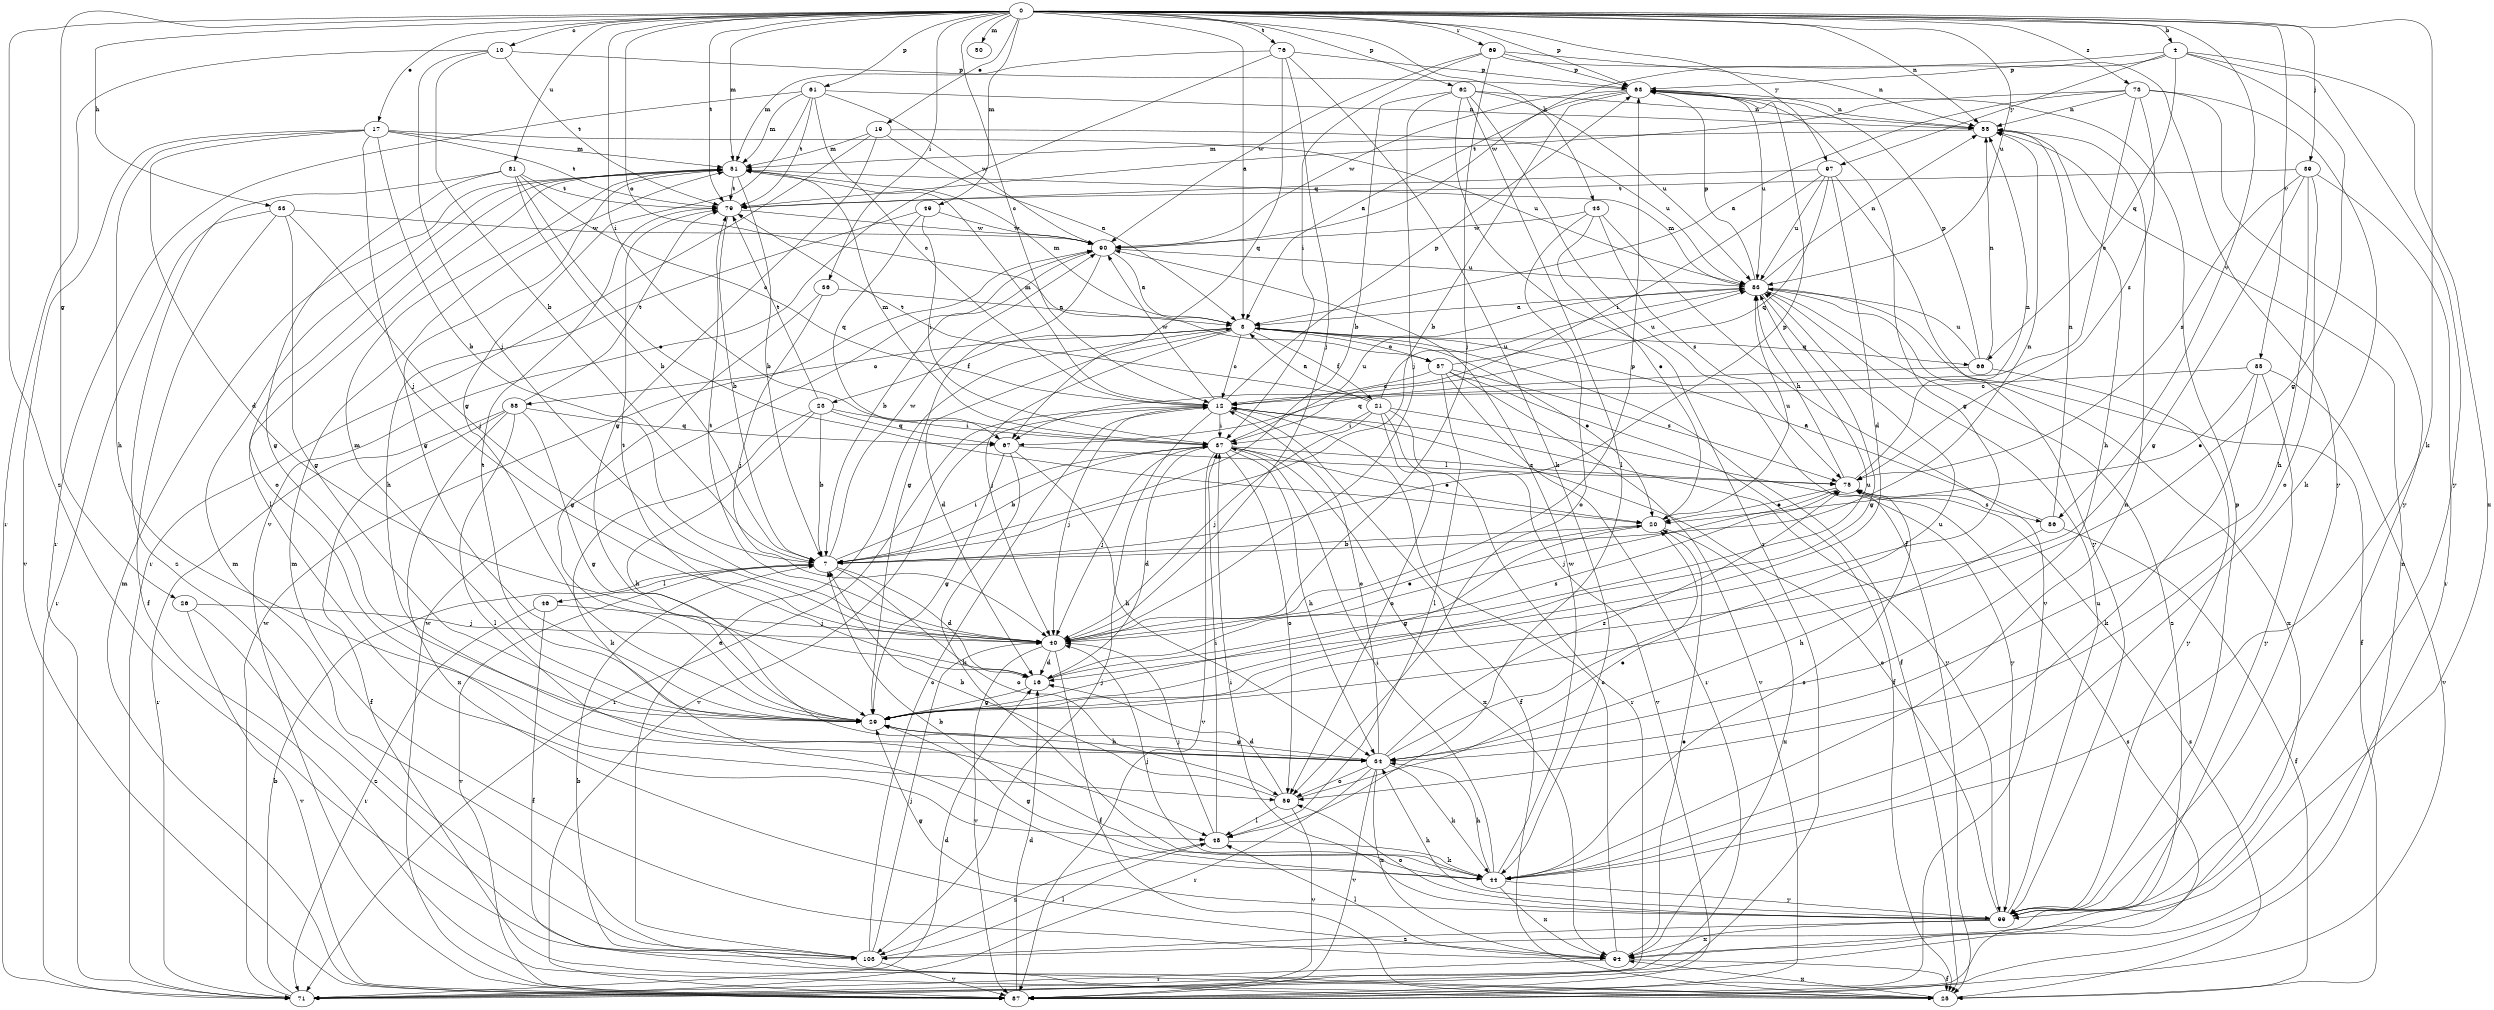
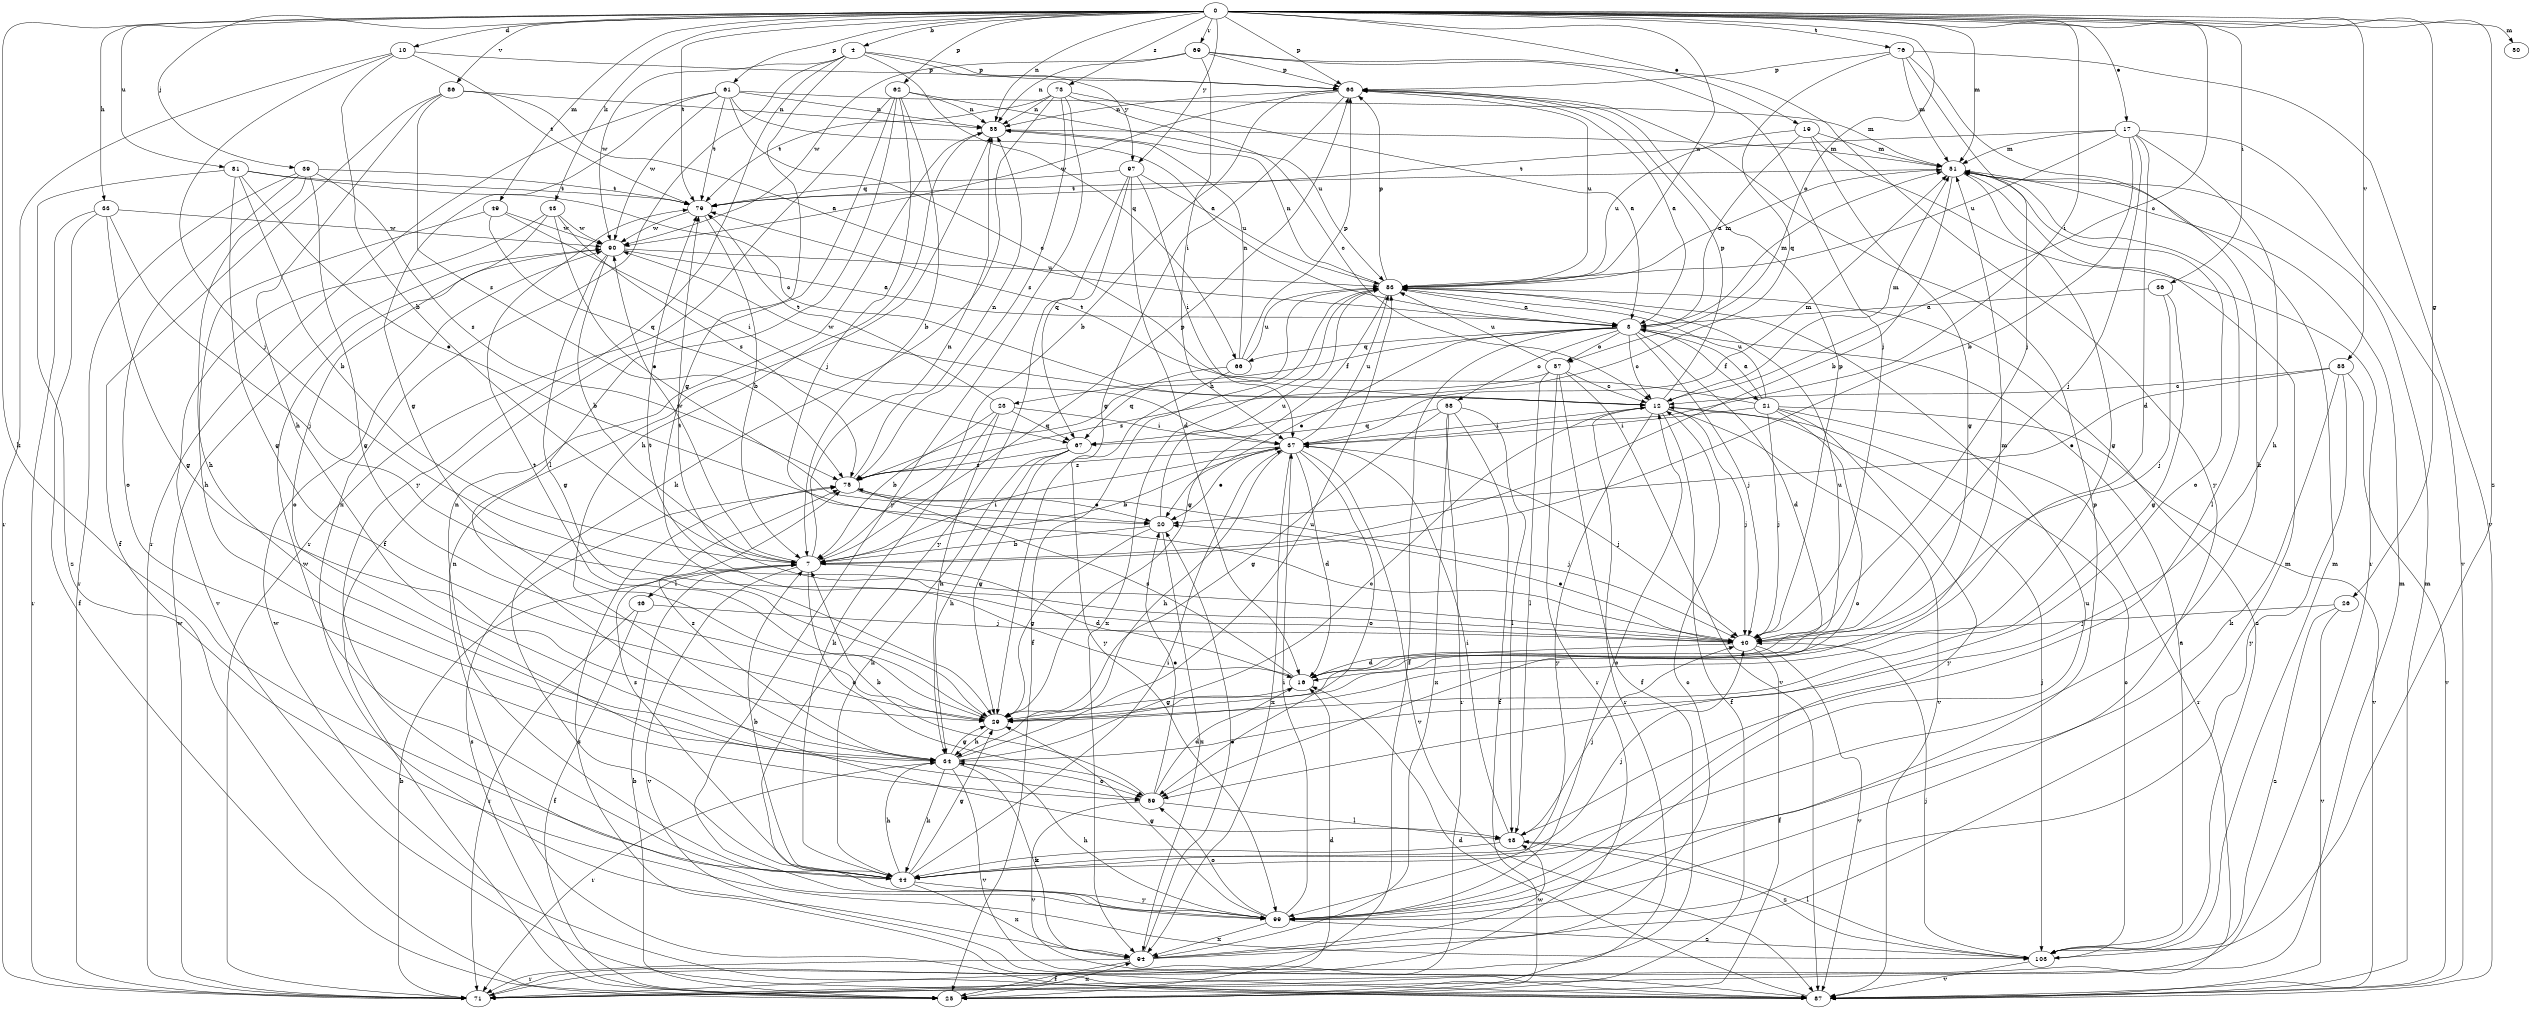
edge "0" -> "10": label "c" -> "d"
edge "0" -> "3": now "61" -> "3"
edge "58" -> "79": removed, label "t"
edge "67" -> "75": label "l" -> "s"
edge "75" -> "86": reversed
edge "94" -> "48": label "l" -> "w"
edge "71" -> "51": added, label "m"
